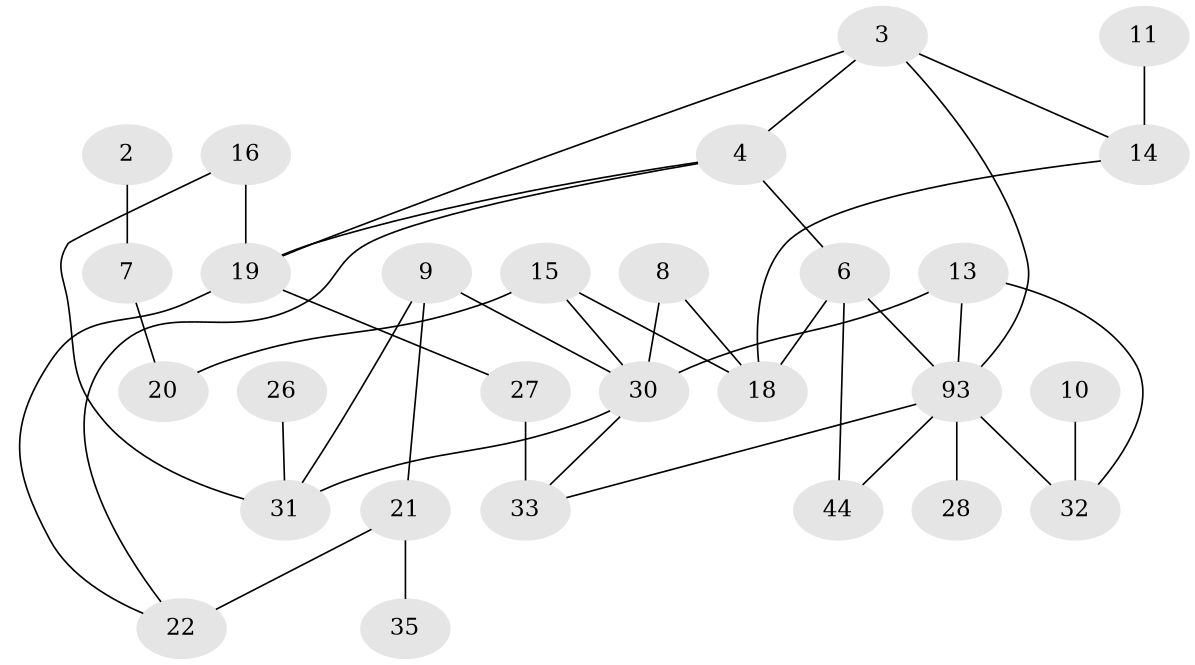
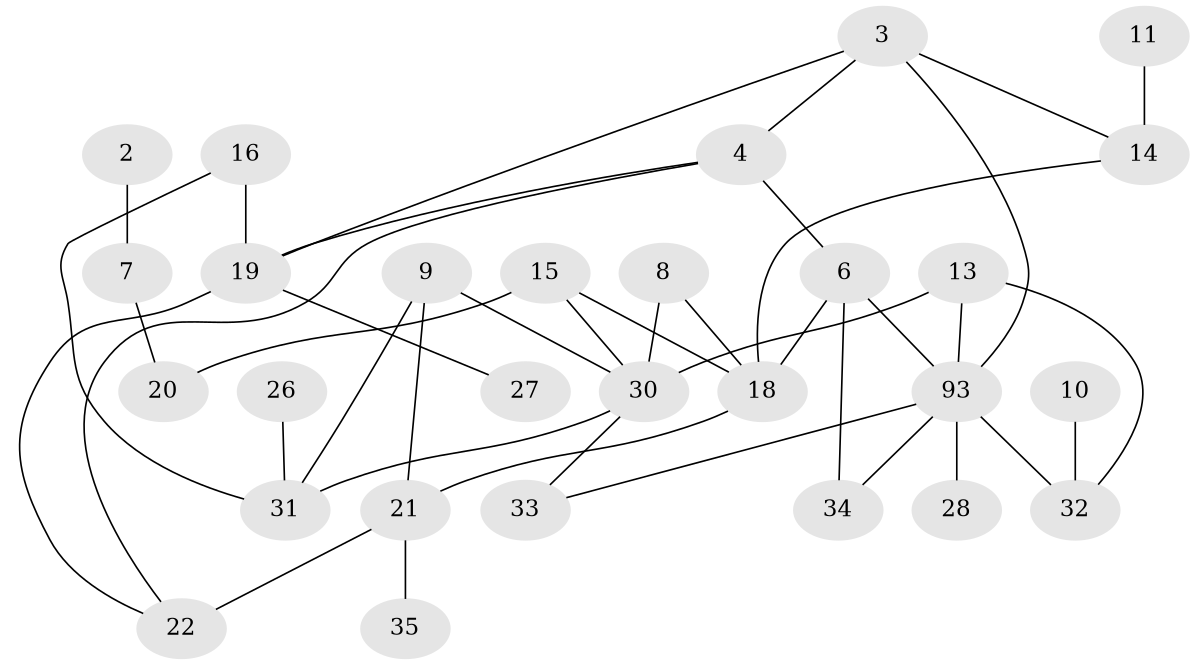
edge "18" -- "21": added
edge "27" -- "33": removed
node "44": label "44" -> "34"
